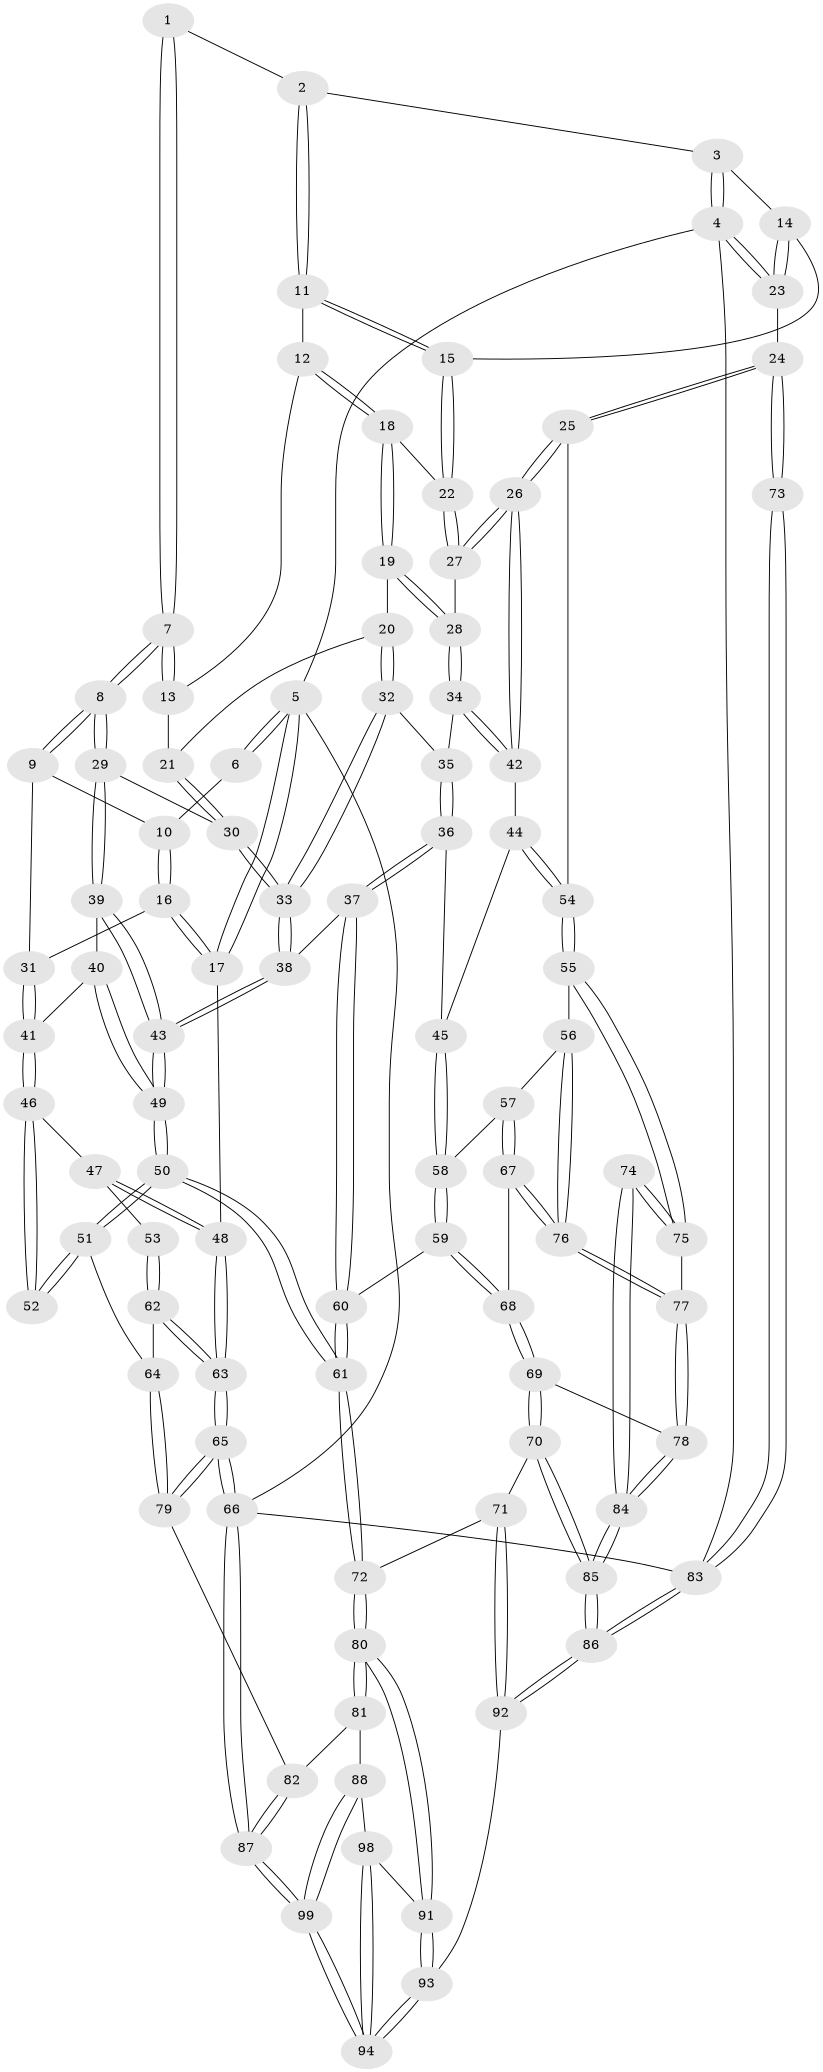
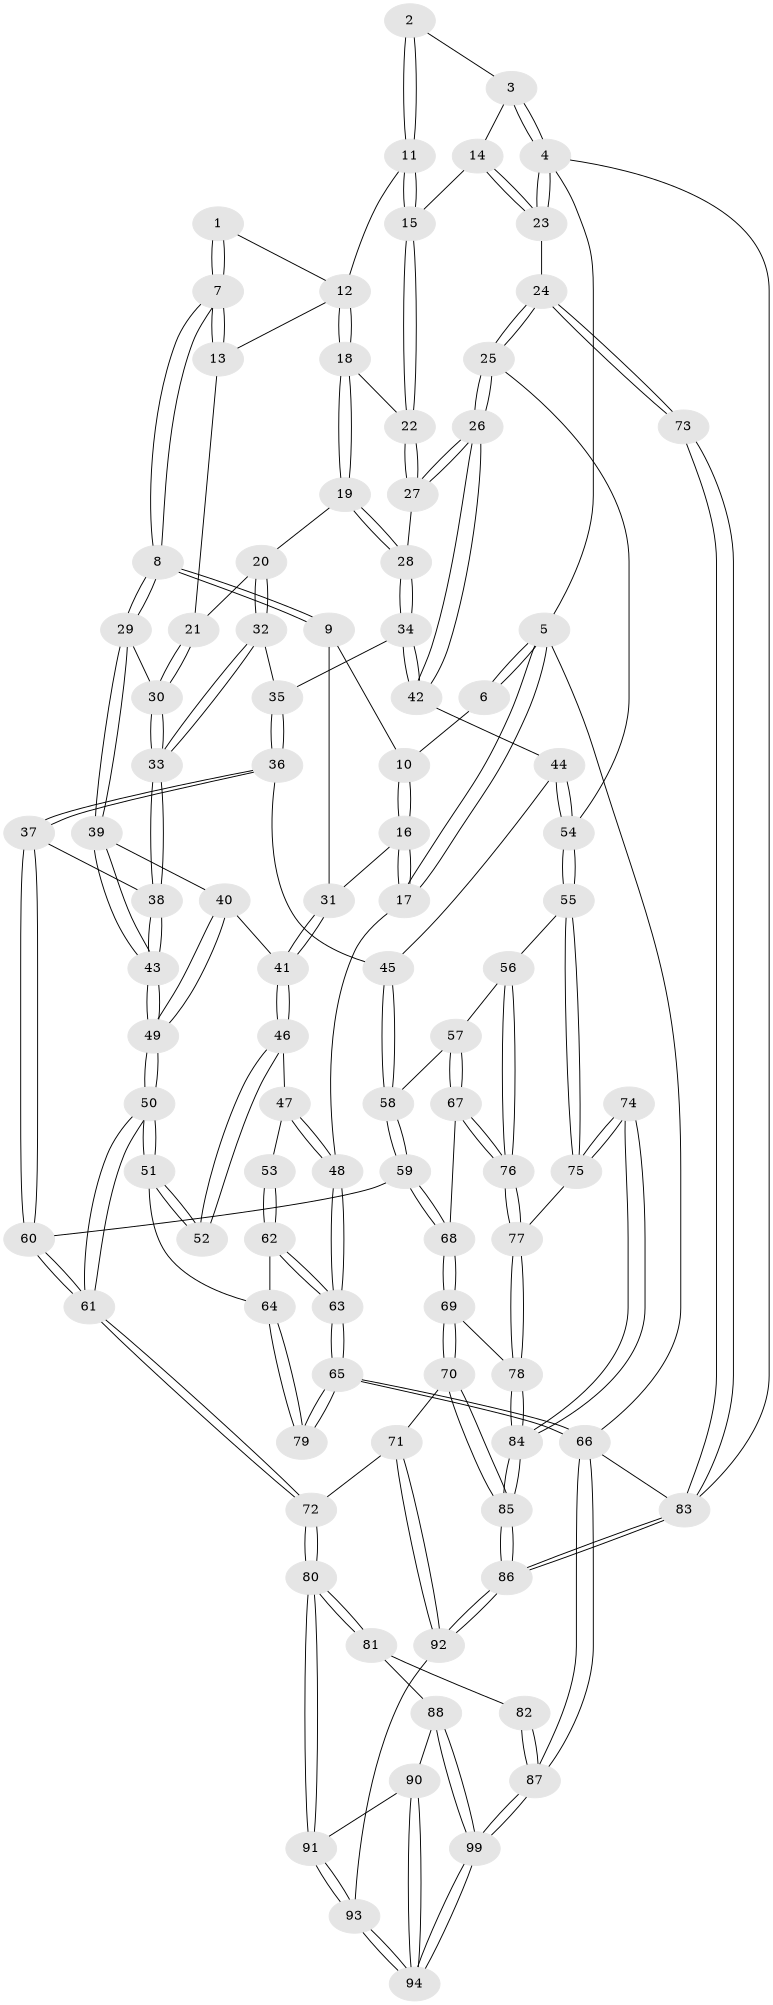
edge "1" -- "2": now "1" -- "12"
edge "79" -- "82": removed
node "98": label "98" -> "90"
